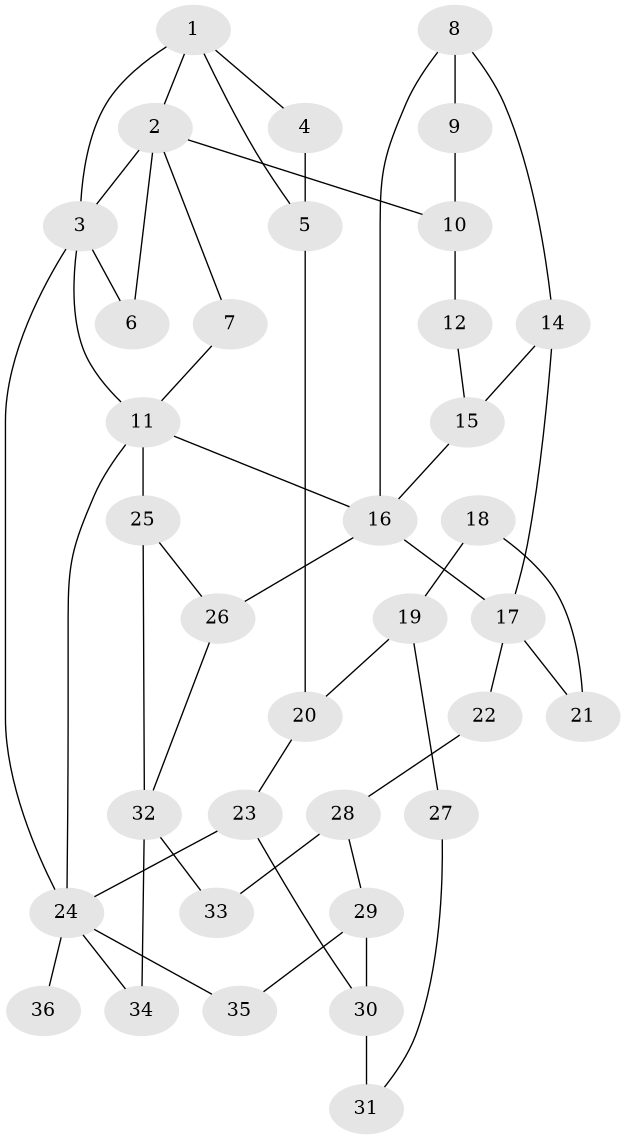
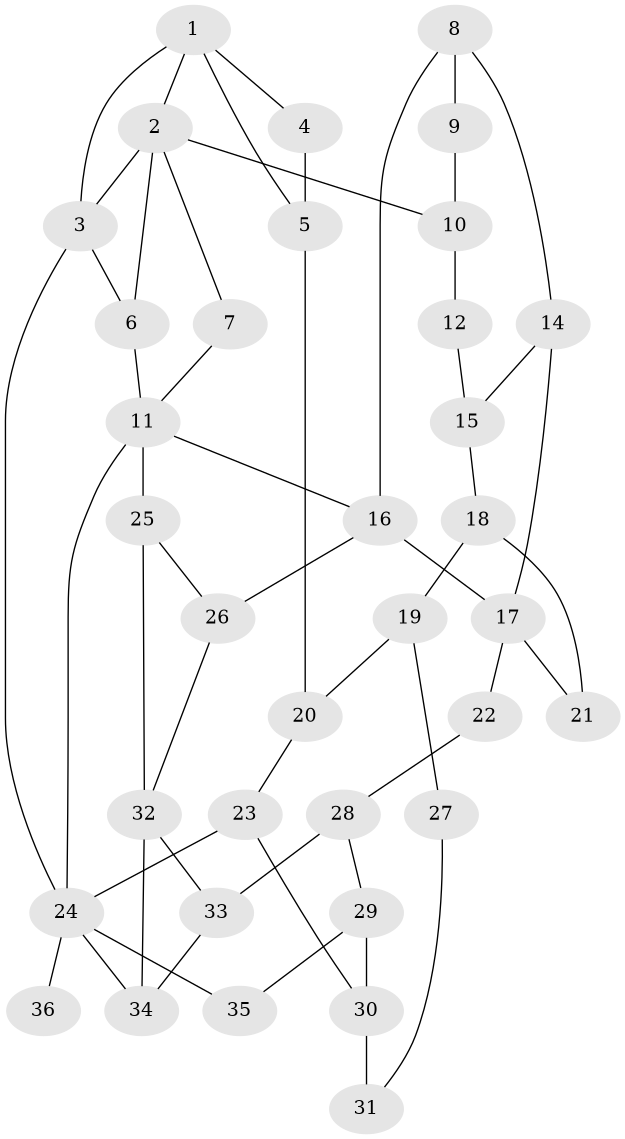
edge "3" -- "11": now "6" -- "11"
edge "15" -- "16": now "15" -- "18"
edge "33" -- "34": added
